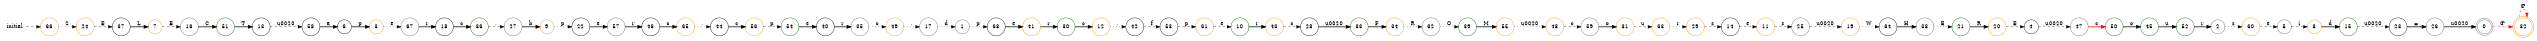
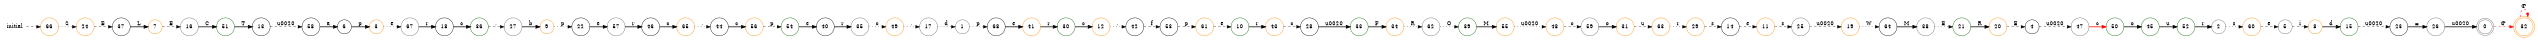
edge "64" -> "38": label "H" -> "M"
